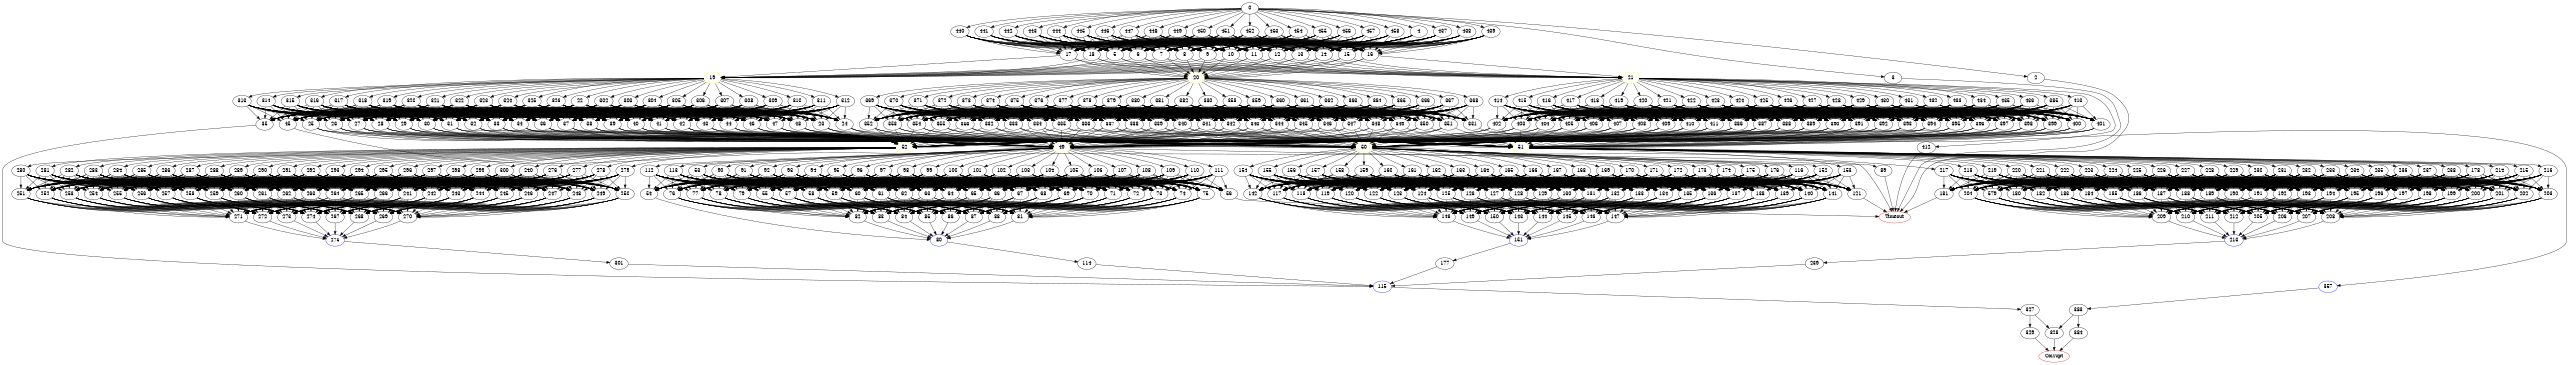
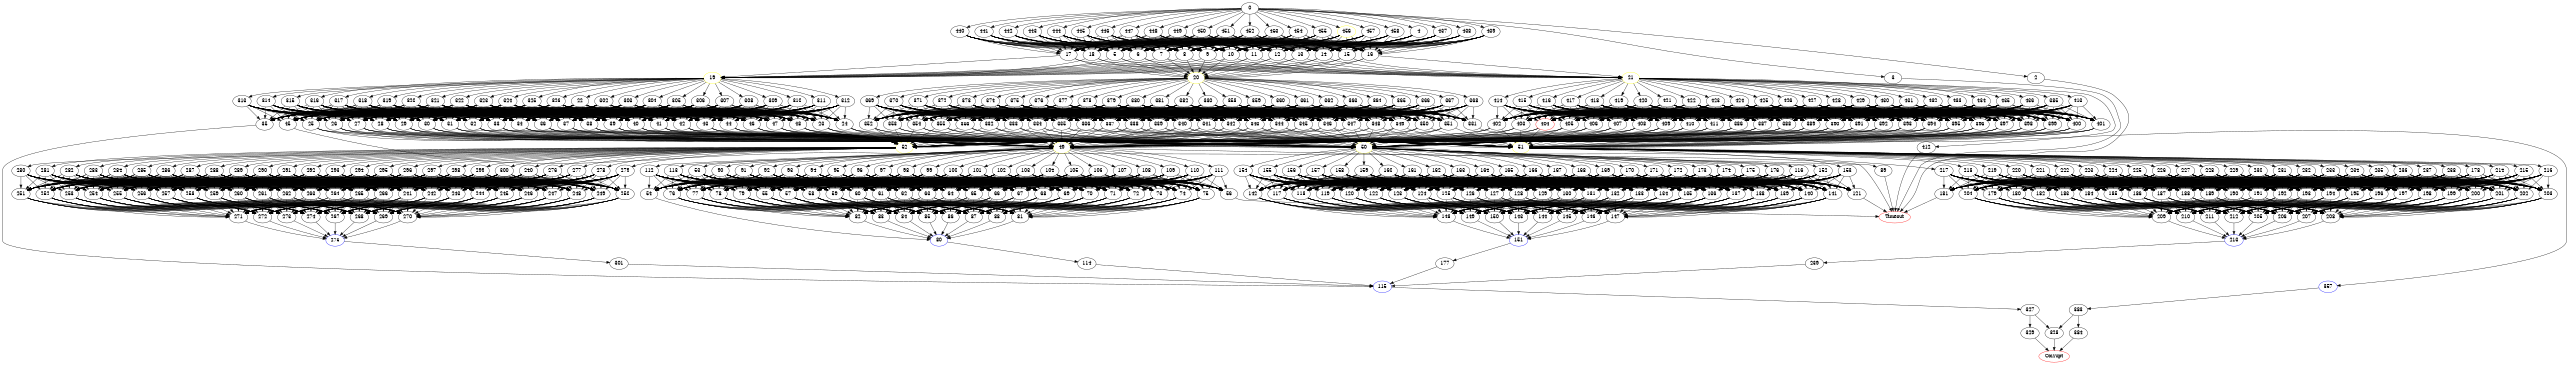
node "456": color black -> yellow
node "404": color black -> red
edge "110" -> "75": added
node "579": label "579" -> "179"
